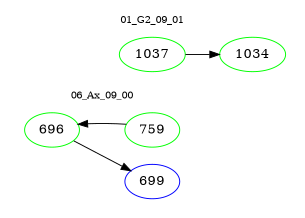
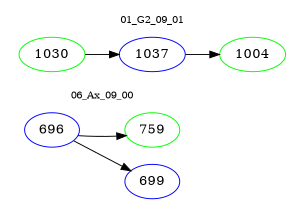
node "1030": added
node "1037": color green -> blue
node "1034": label "1034" -> "1004"
edge "759" -> "696": reversed
node "696": color green -> blue
